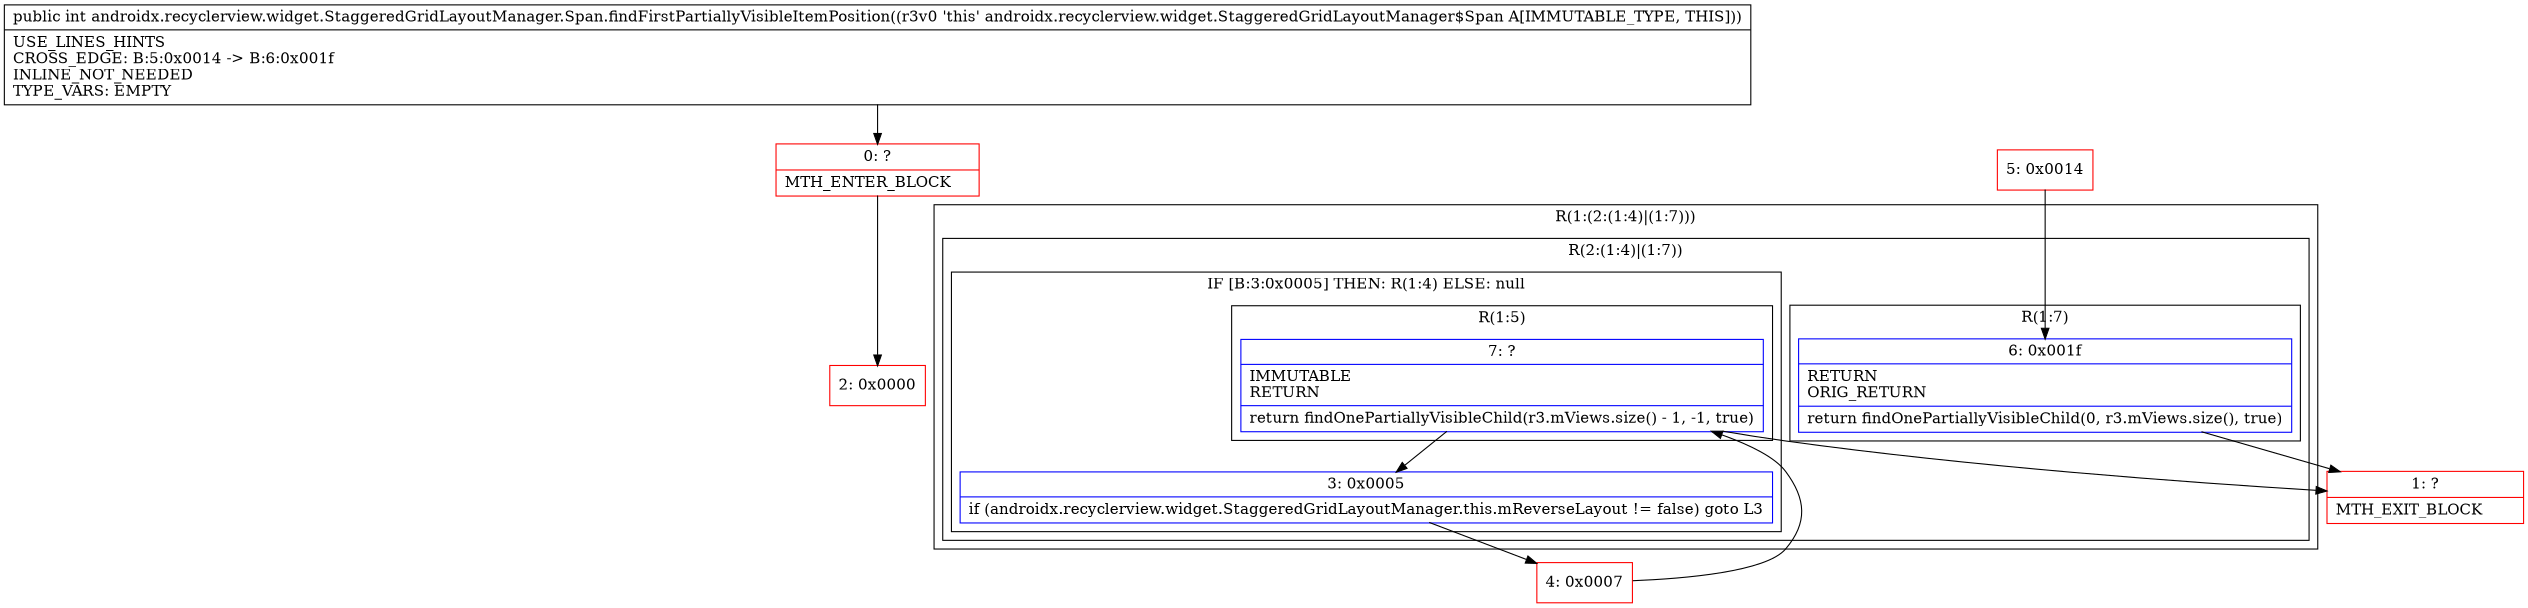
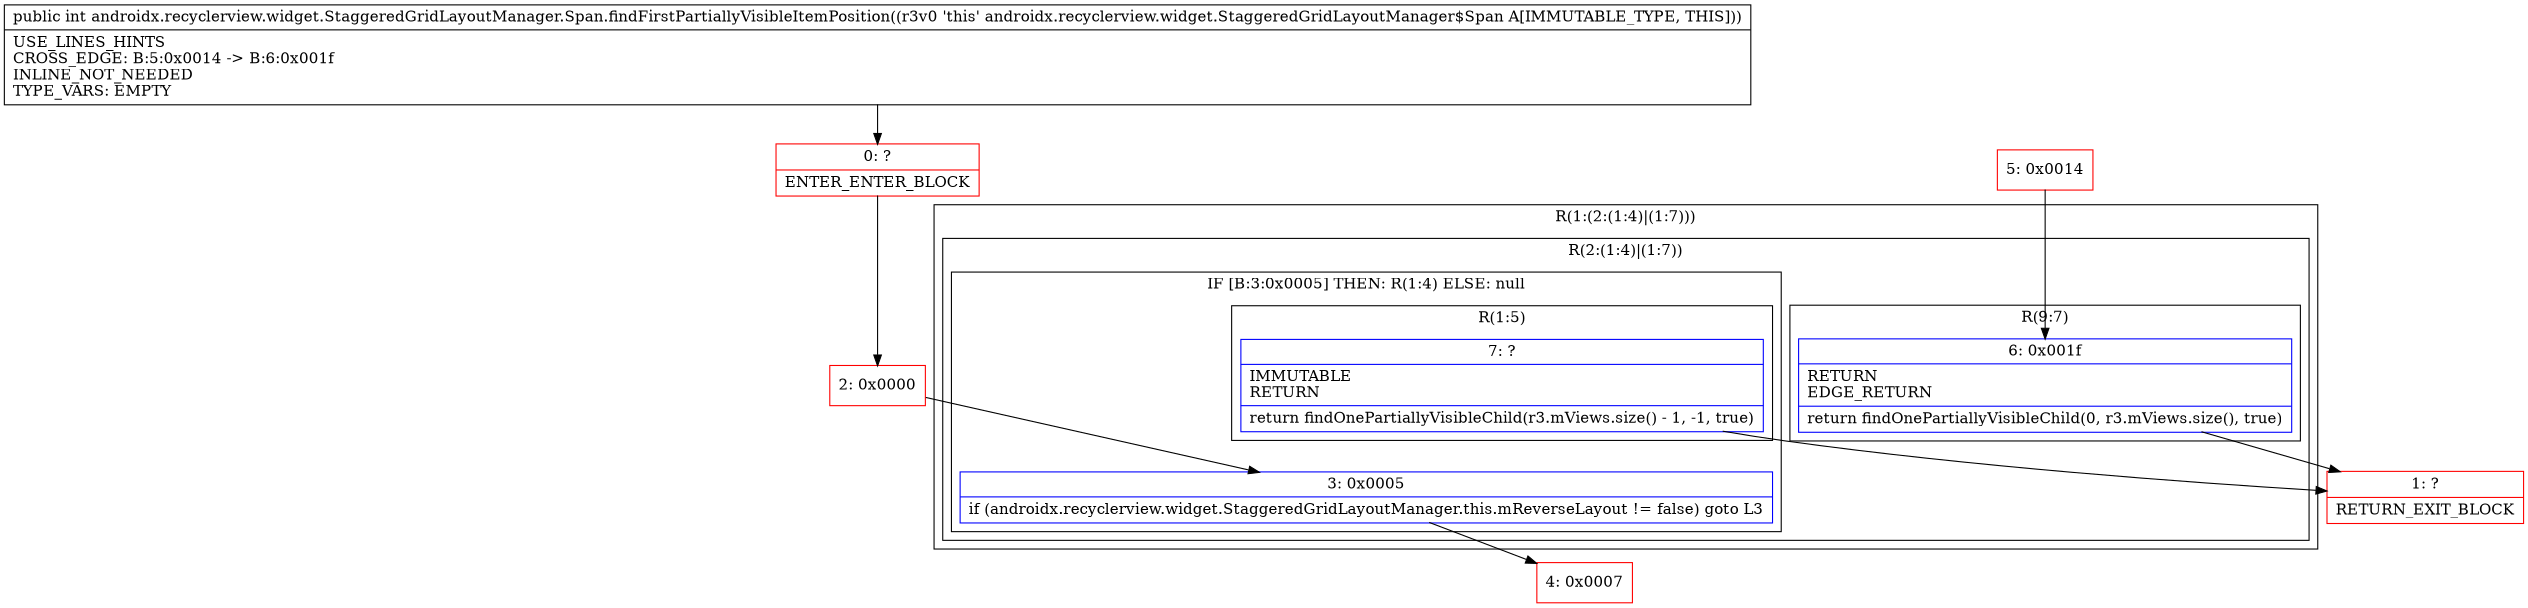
node "0: ?": text "MTH_ENTER_BLOCK" -> "ENTER_ENTER_BLOCK"
cluster "R(1:7)": label "R(1:7)" -> "R(9:7)"
node "6: 0x001f": text "ORIG_RETURN" -> "EDGE_RETURN"
edge "7: ?" -> "3: 0x0005": now "2: 0x0000" -> "3: 0x0005"
node "1: ?": text "MTH_EXIT_BLOCK" -> "RETURN_EXIT_BLOCK"
edge "4: 0x0007" -> "7: ?": removed
